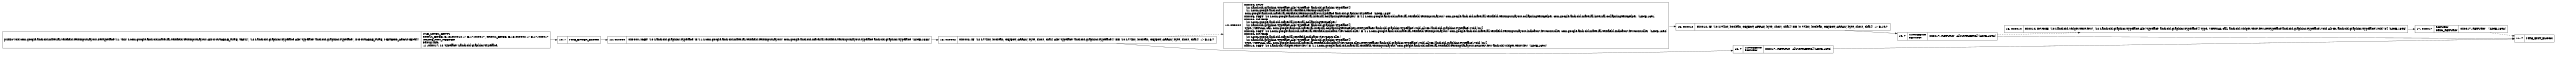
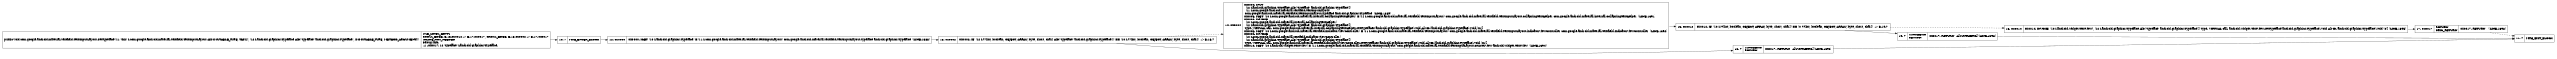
edge "19: ?" -> "16: 0x0014": now "15: 0x0012" -> "16: 0x0014"
